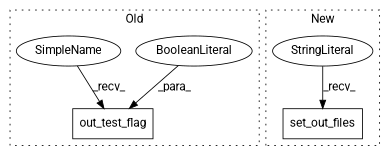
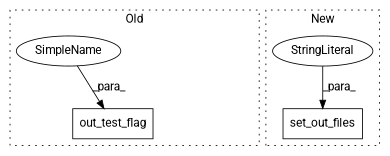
node "BooleanLiteral": removed
edge "SimpleName" -> "out_test_flag": label "_recv_" -> "_para_"
edge "StringLiteral" -> "set_out_files": label "_recv_" -> "_para_"
